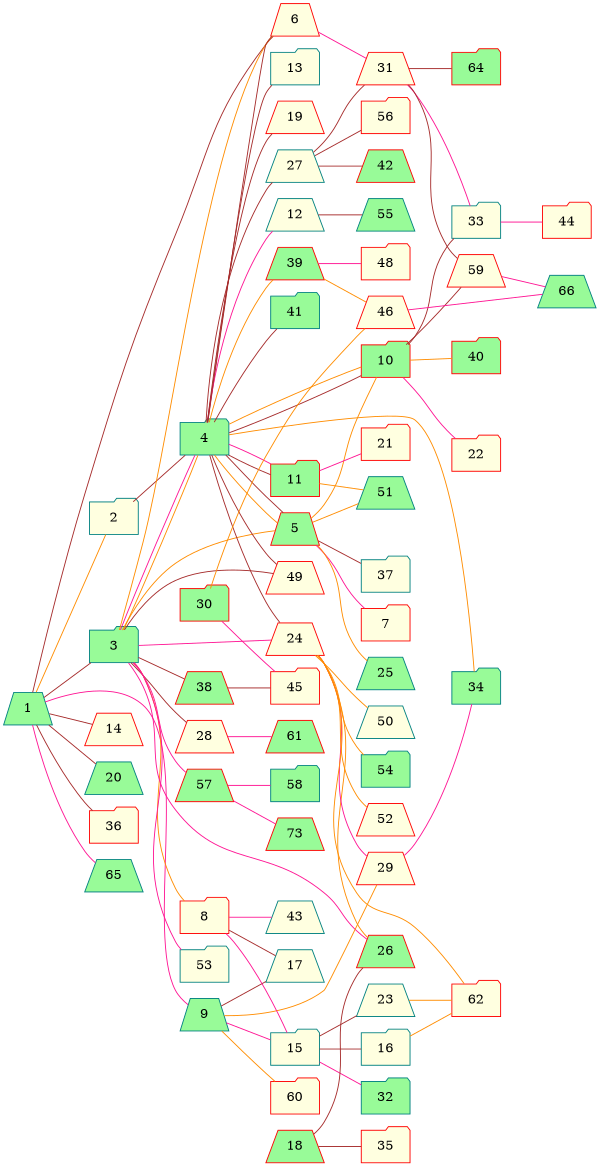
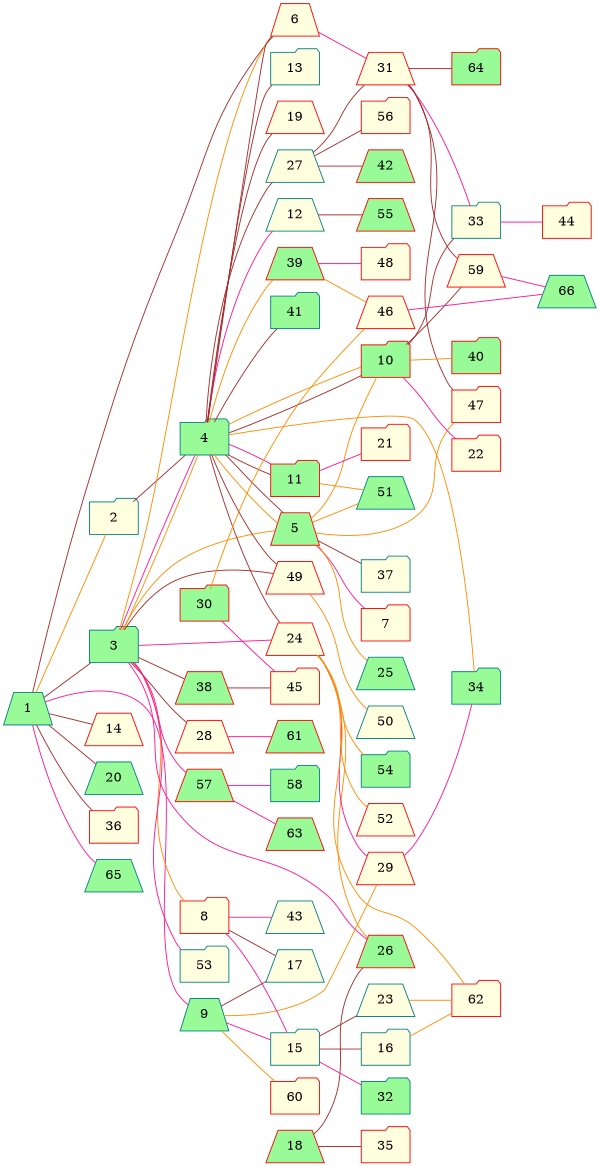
node "55": color teal -> red
node "47": added
edge "24" -- "50": now "49" -- "50"
node "73": label "73" -> "63"
